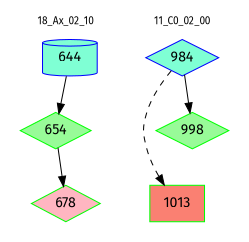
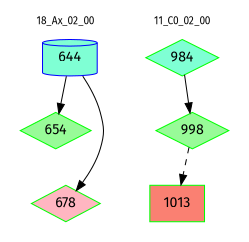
cluster "18_Ax_02_10": label "18_Ax_02_10" -> "18_Ax_02_00"
node "984": color blue -> green
edge "984" -> "1013": now "998" -> "1013"
edge "654" -> "678": now "644" -> "678"
